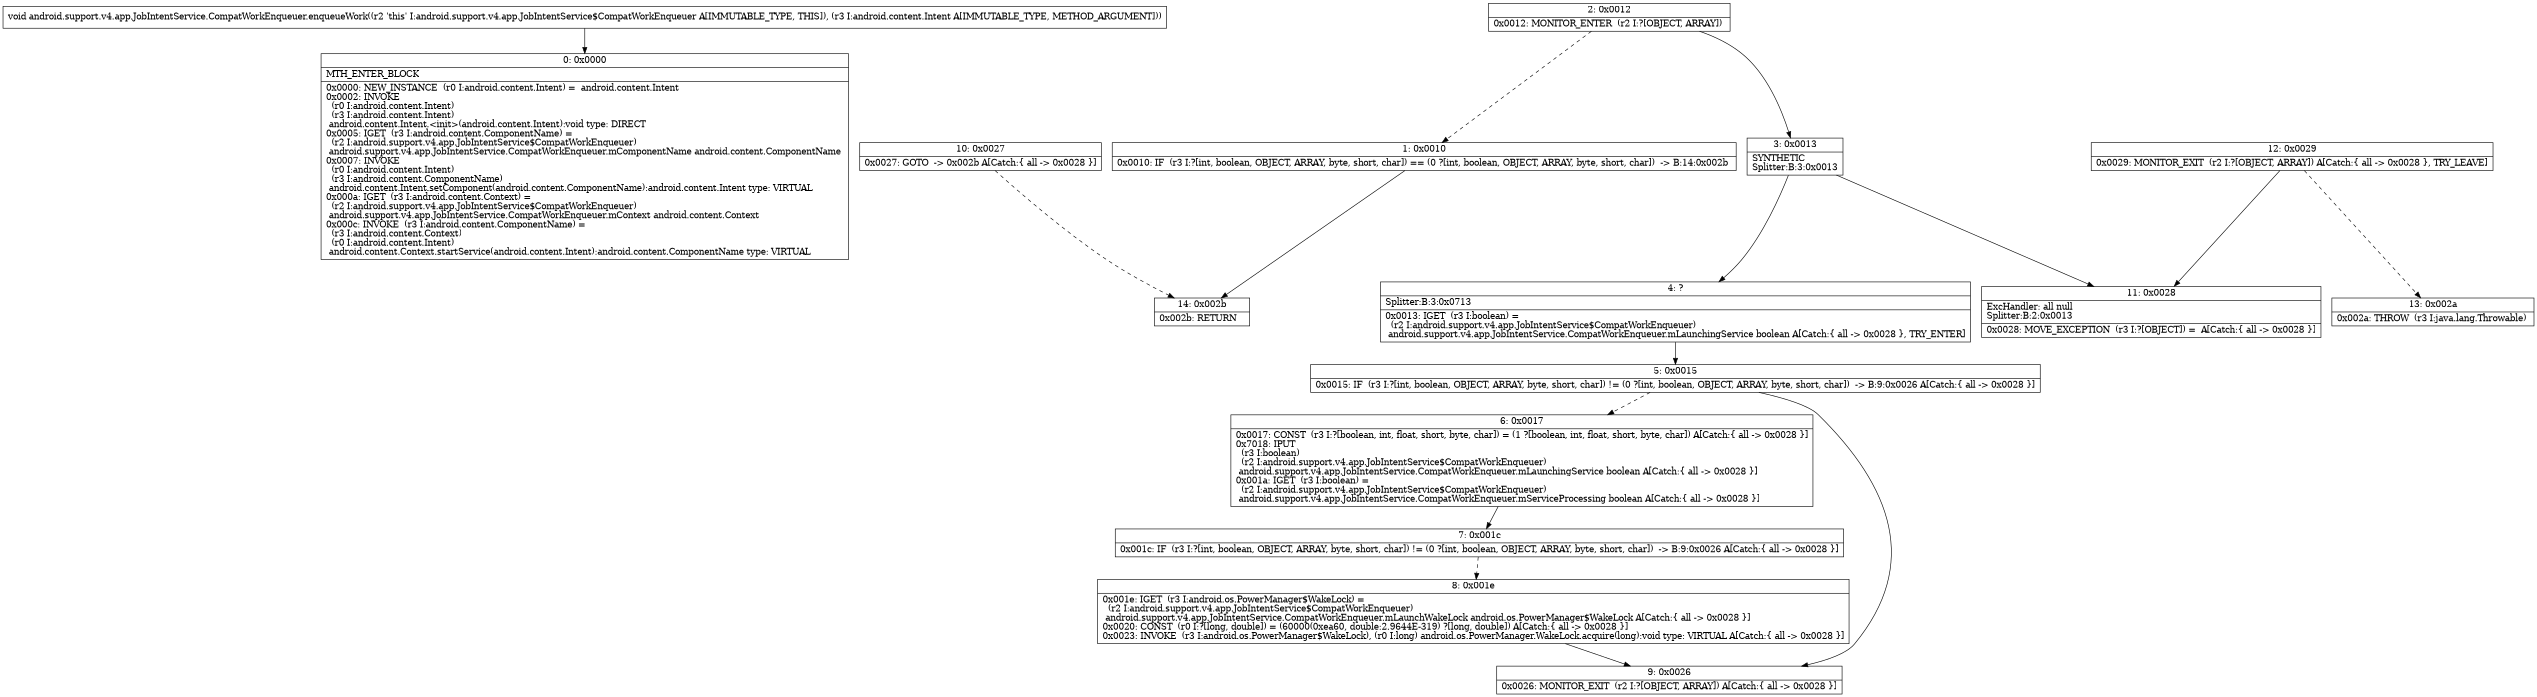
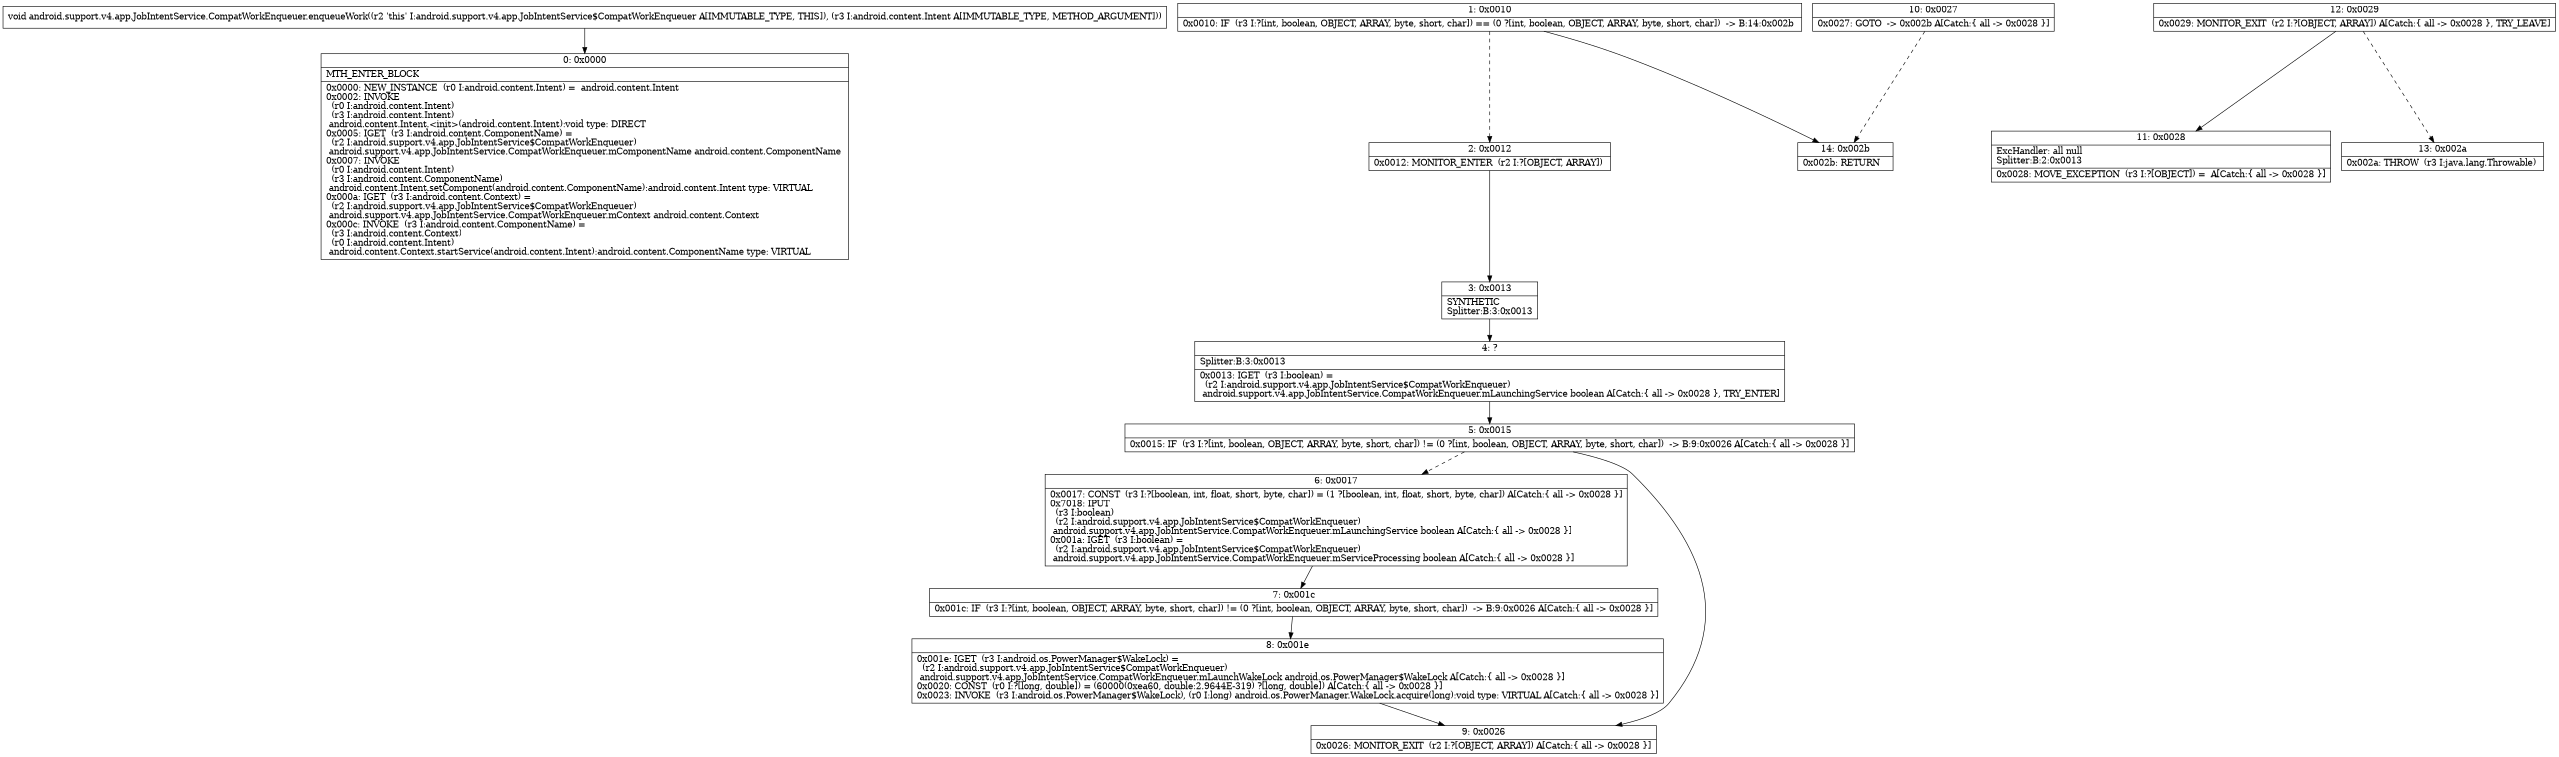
edge "2: 0x0012" -> "1: 0x0010": reversed
edge "3: 0x0013" -> "11: 0x0028": removed
node "4: ?": text "Splitter:B:3:0x0713" -> "Splitter:B:3:0x0013"
edge "7: 0x001c" -> "8: 0x001e": style dashed -> solid
